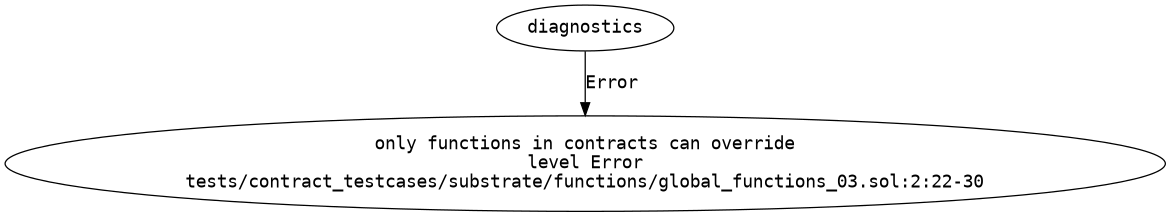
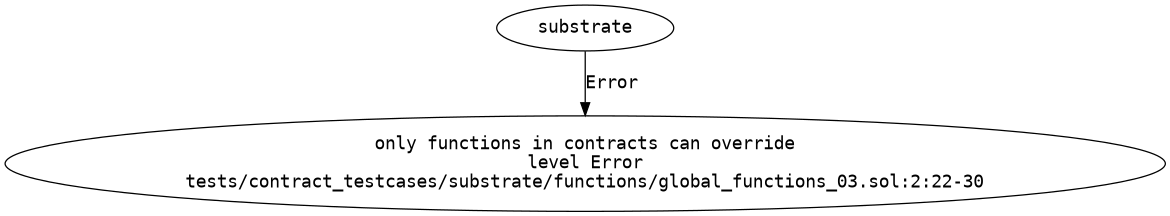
node "diagnostics": label "diagnostics" -> "substrate"
